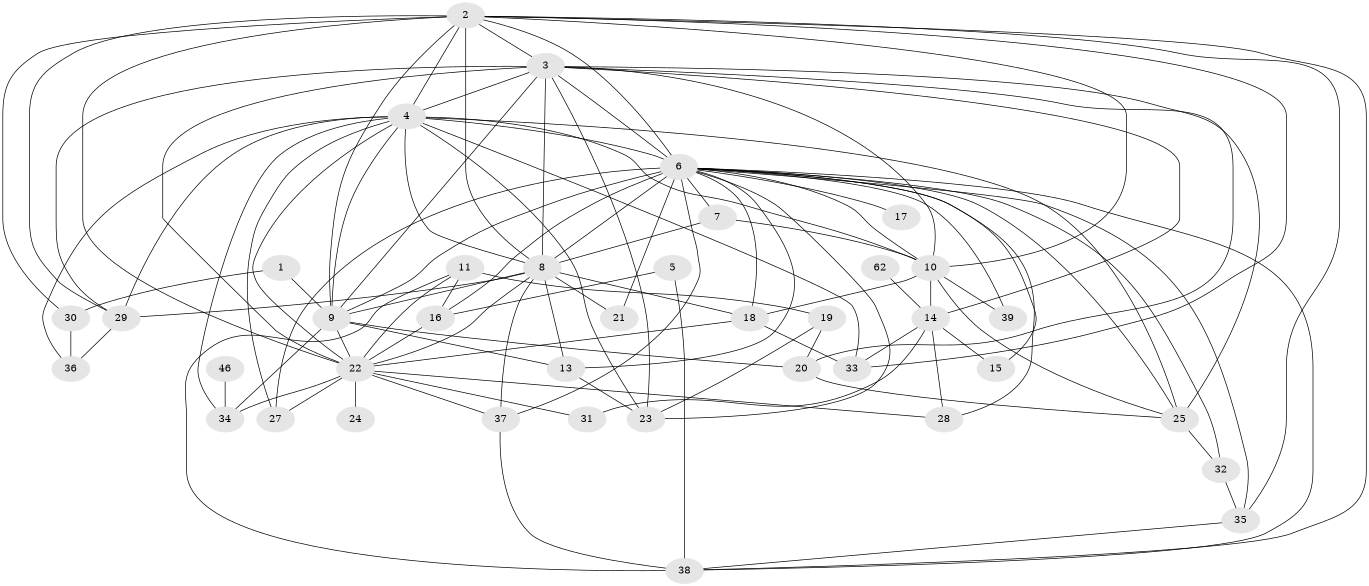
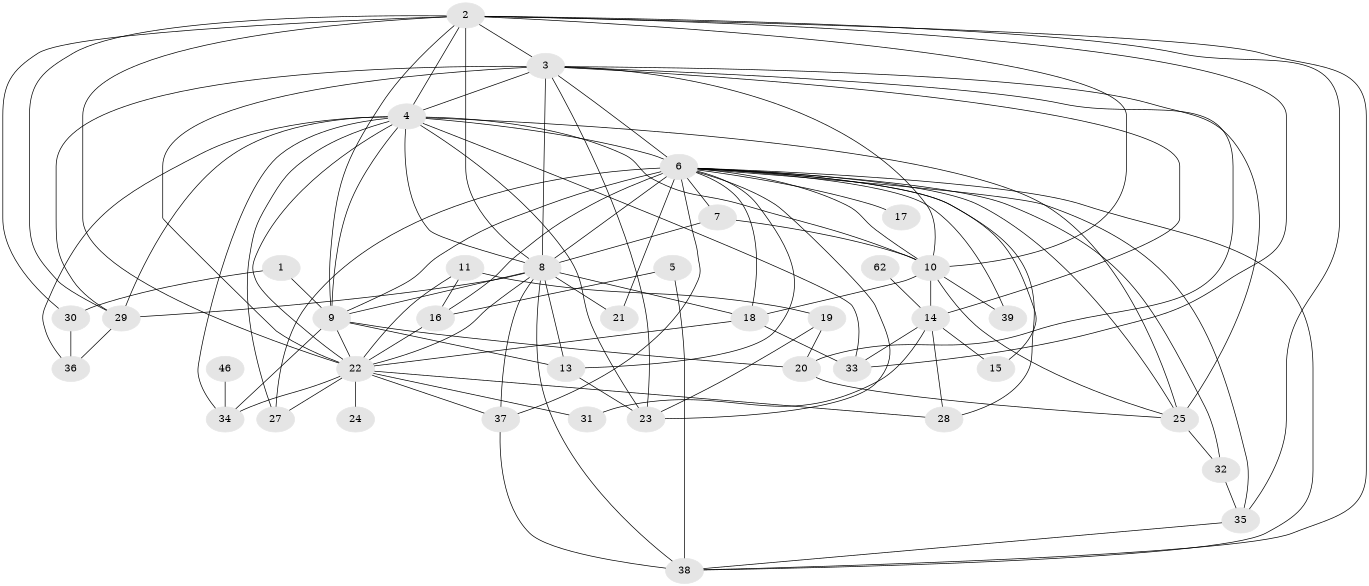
edge "2" -- "6": removed
edge "3" -- "9": removed
edge "11" -- "38": now "8" -- "38"
